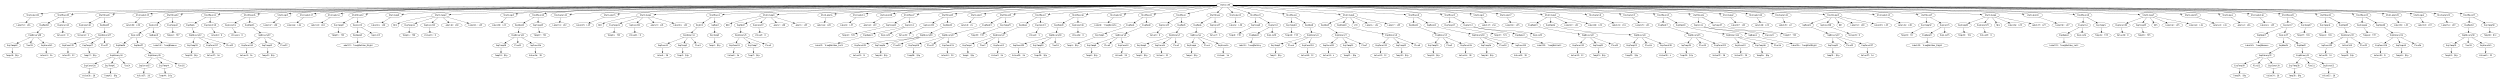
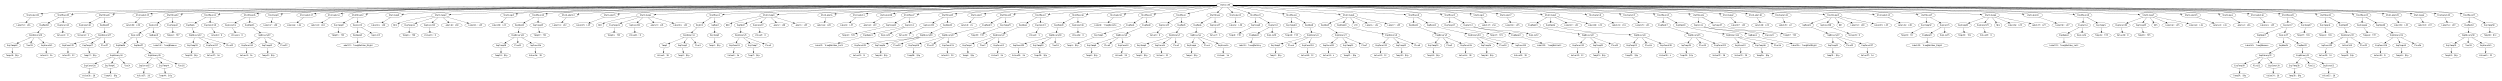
node "ExpConst1": label "ExpConst1" -> "Temp1"
